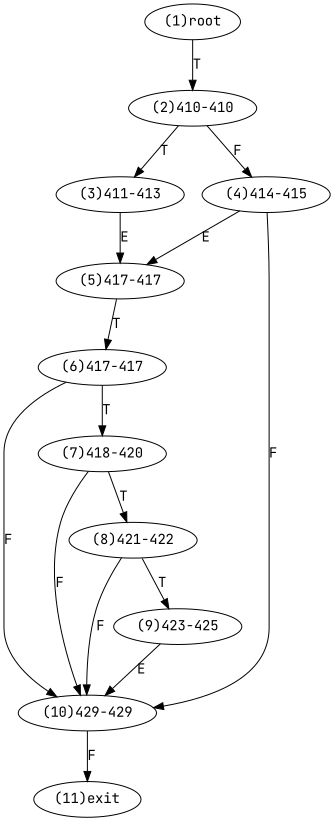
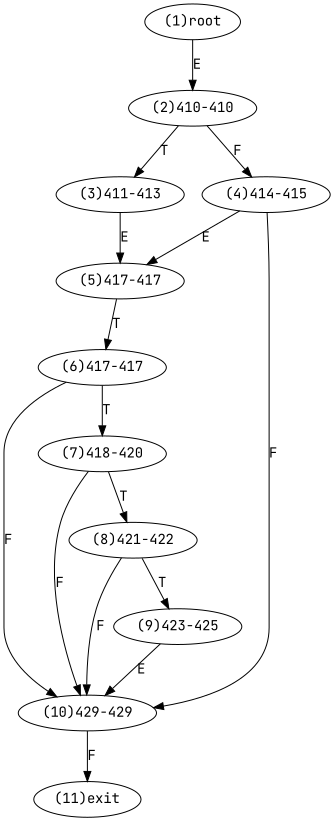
edge "(1)root" -> "(2)410-410": label "T" -> "E"
